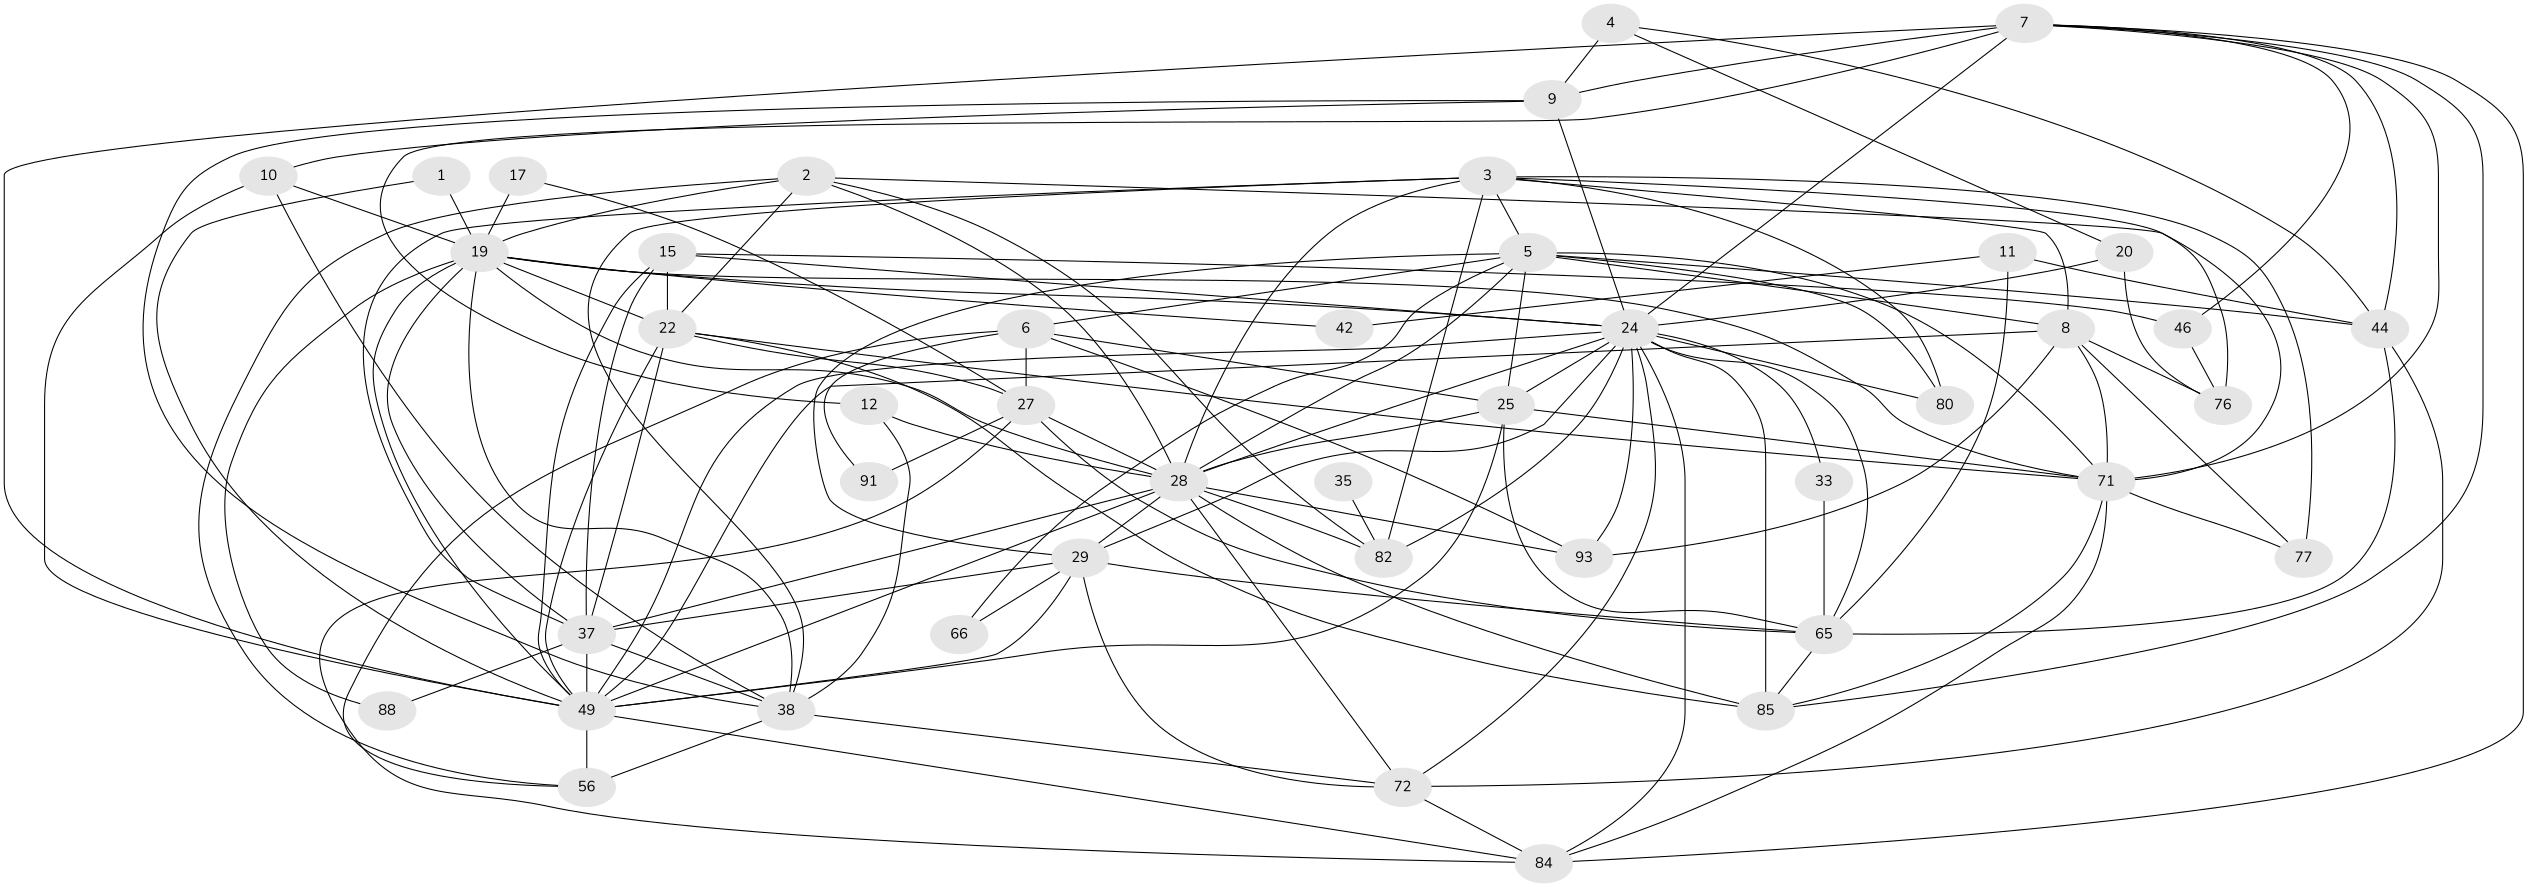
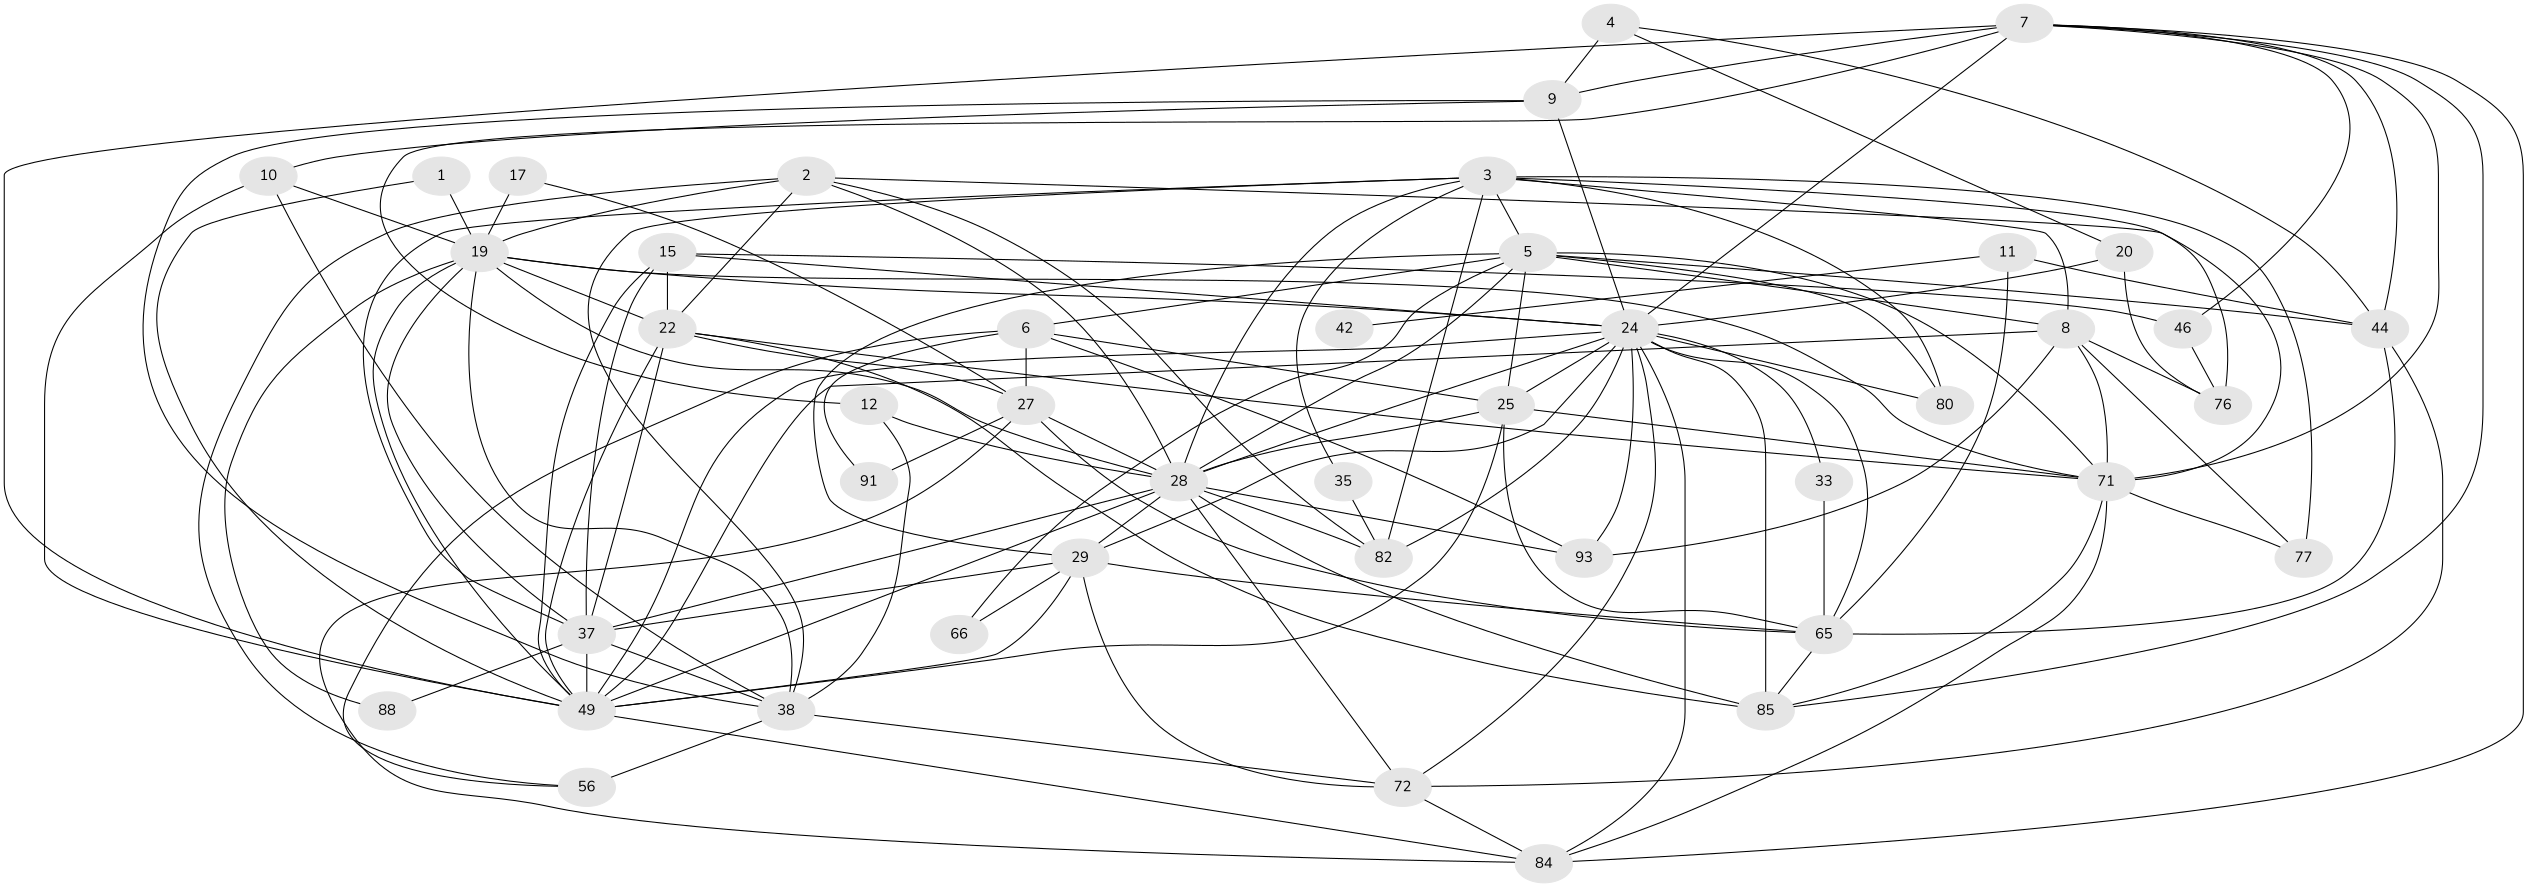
edge "3" -- "35": added
edge "19" -- "42": removed
edge "49" -- "56": removed
